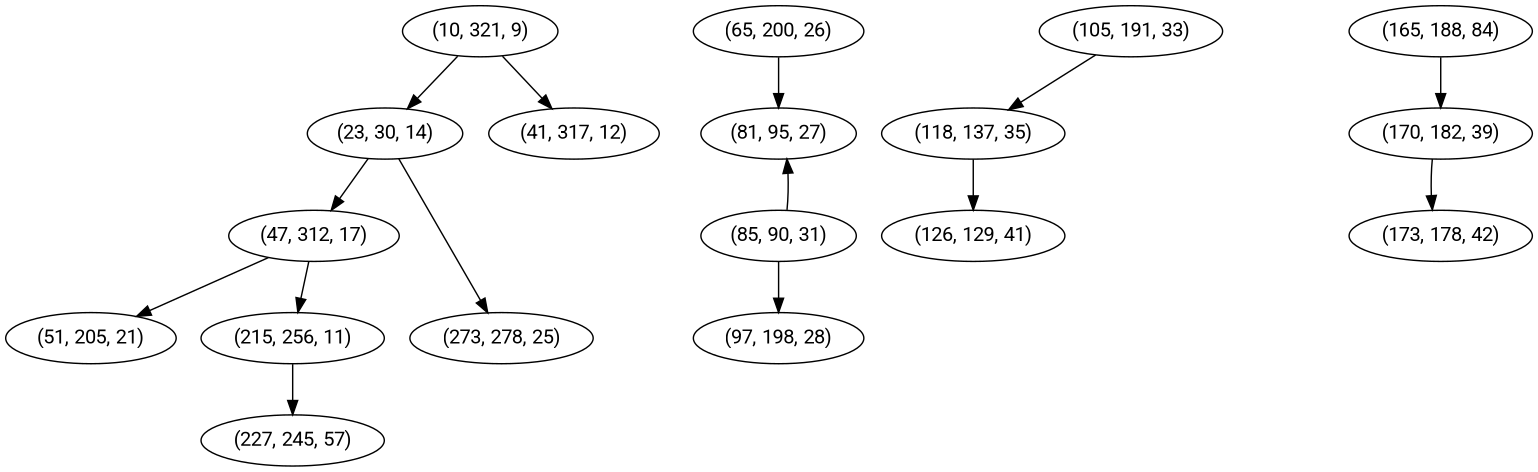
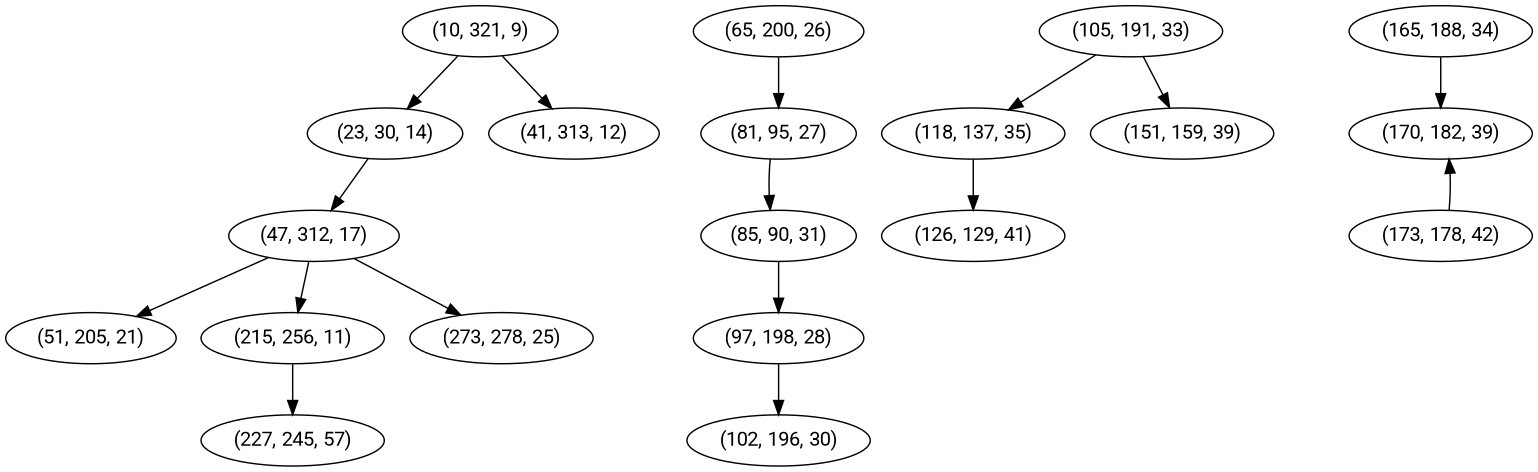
node "(165, 188, 84)": label "(165, 188, 84)" -> "(165, 188, 34)"
node "(41, 317, 12)": label "(41, 317, 12)" -> "(41, 313, 12)"
node "(151, 159, 39)": added
edge "(170, 182, 39)" -> "(173, 178, 42)": reversed
edge "(85, 90, 31)" -> "(81, 95, 27)": reversed
edge "(23, 30, 14)" -> "(273, 278, 25)": now "(47, 312, 17)" -> "(273, 278, 25)"
node "(102, 196, 30)": added
